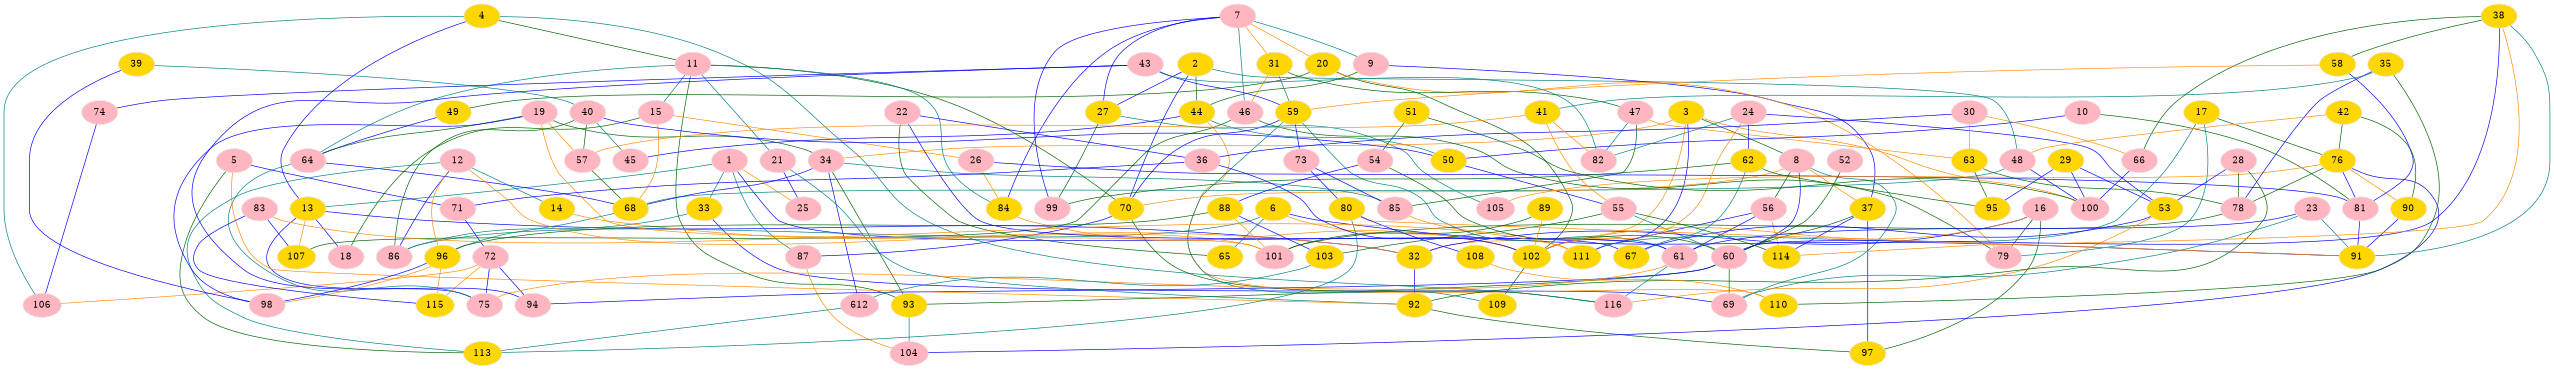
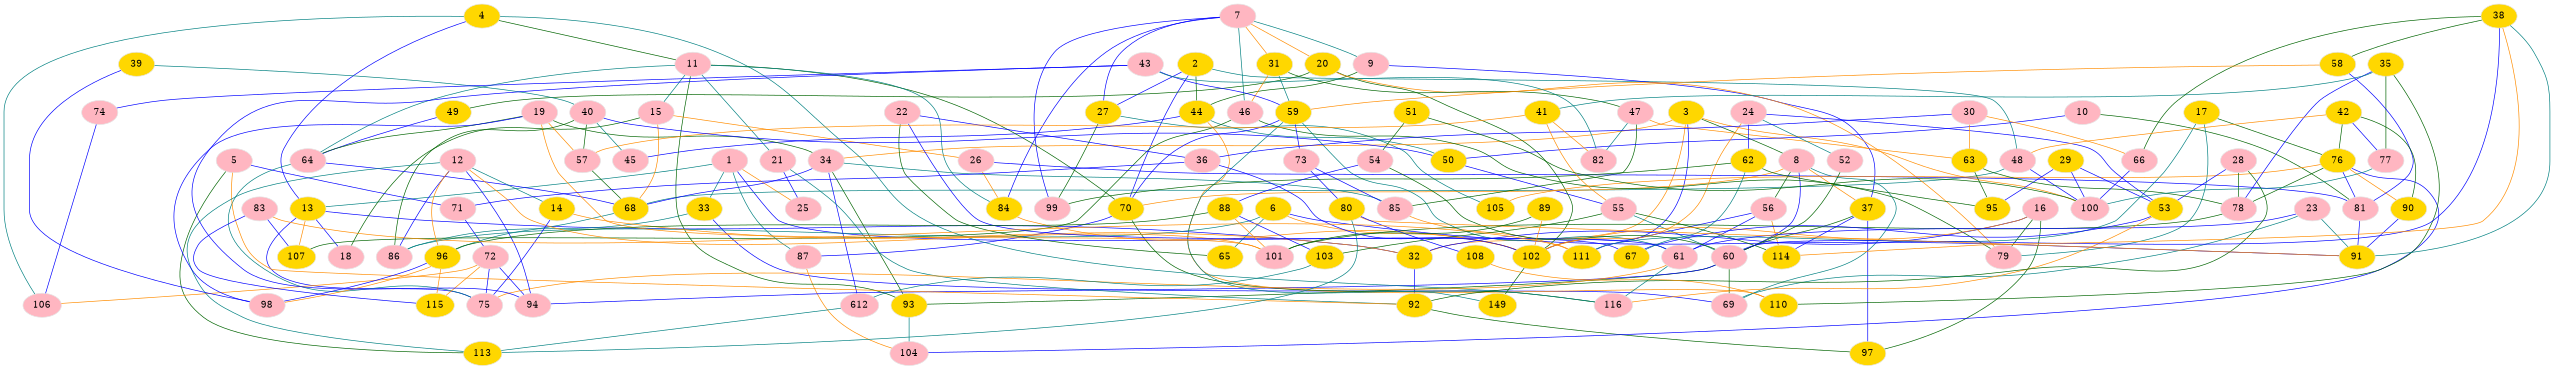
edge "24" -- "82": now "24" -- "52"
node "77": added
node "105": fillcolor lightpink -> gold
edge "12" -- "94": added
edge "14" -- "75": added
node "109": label "109" -> "149"
